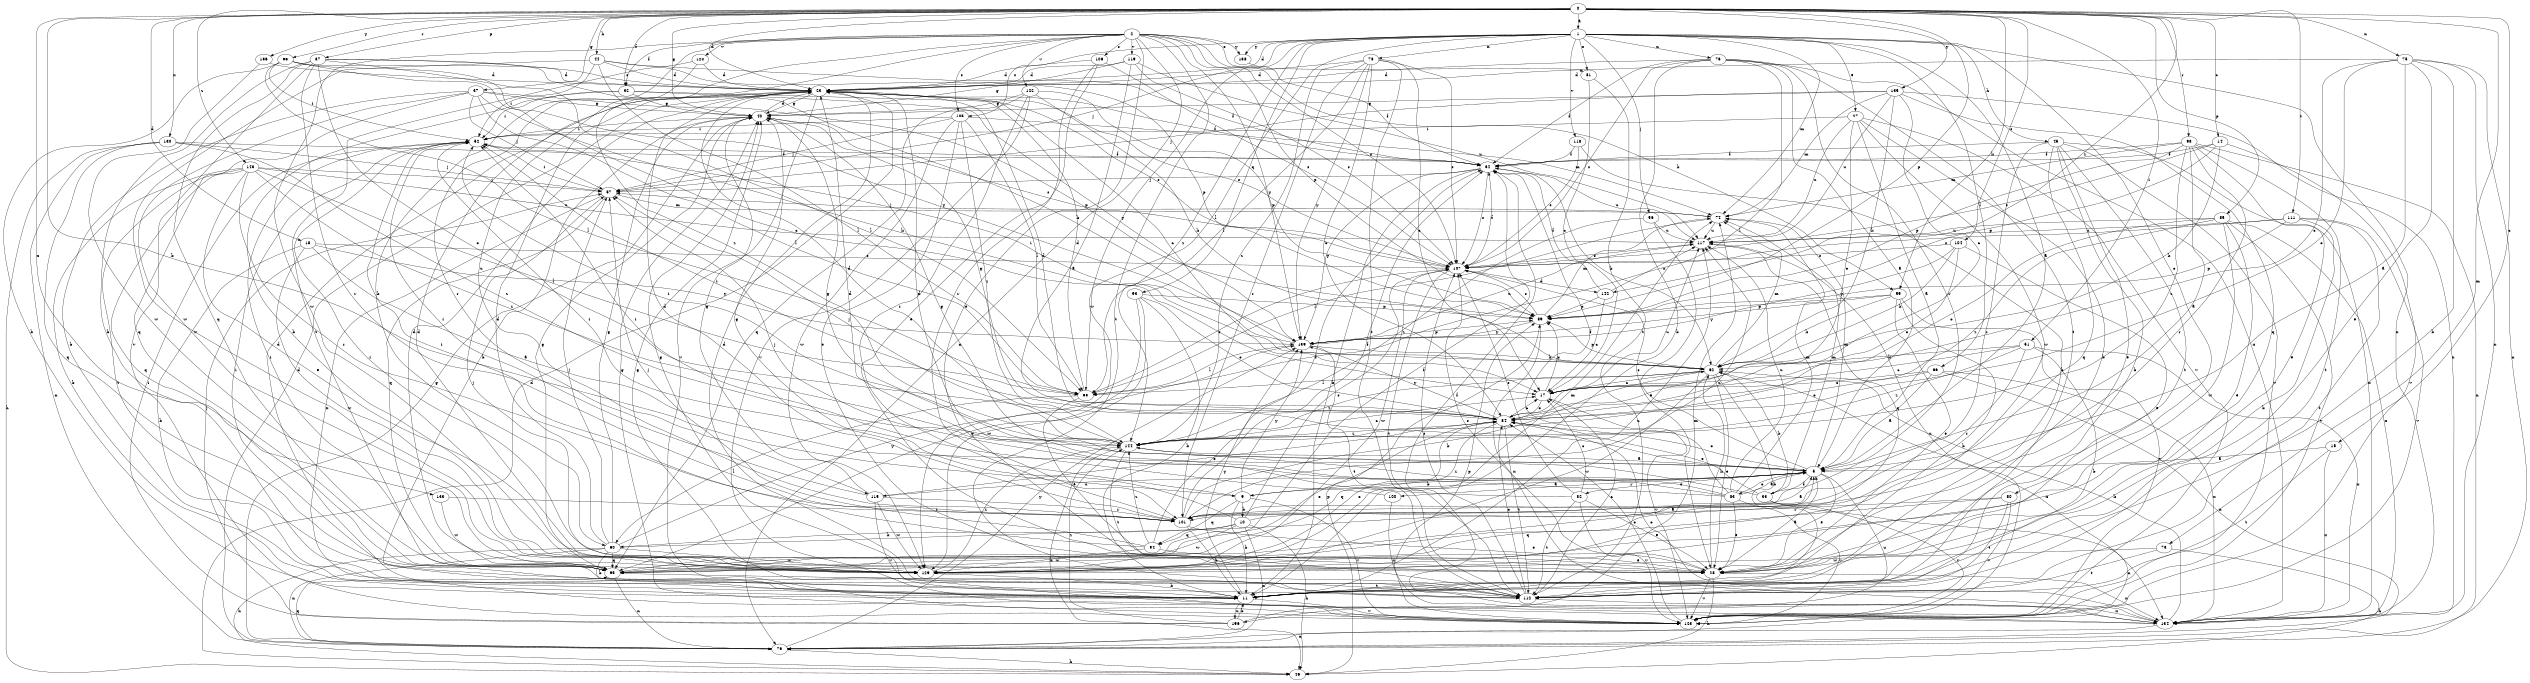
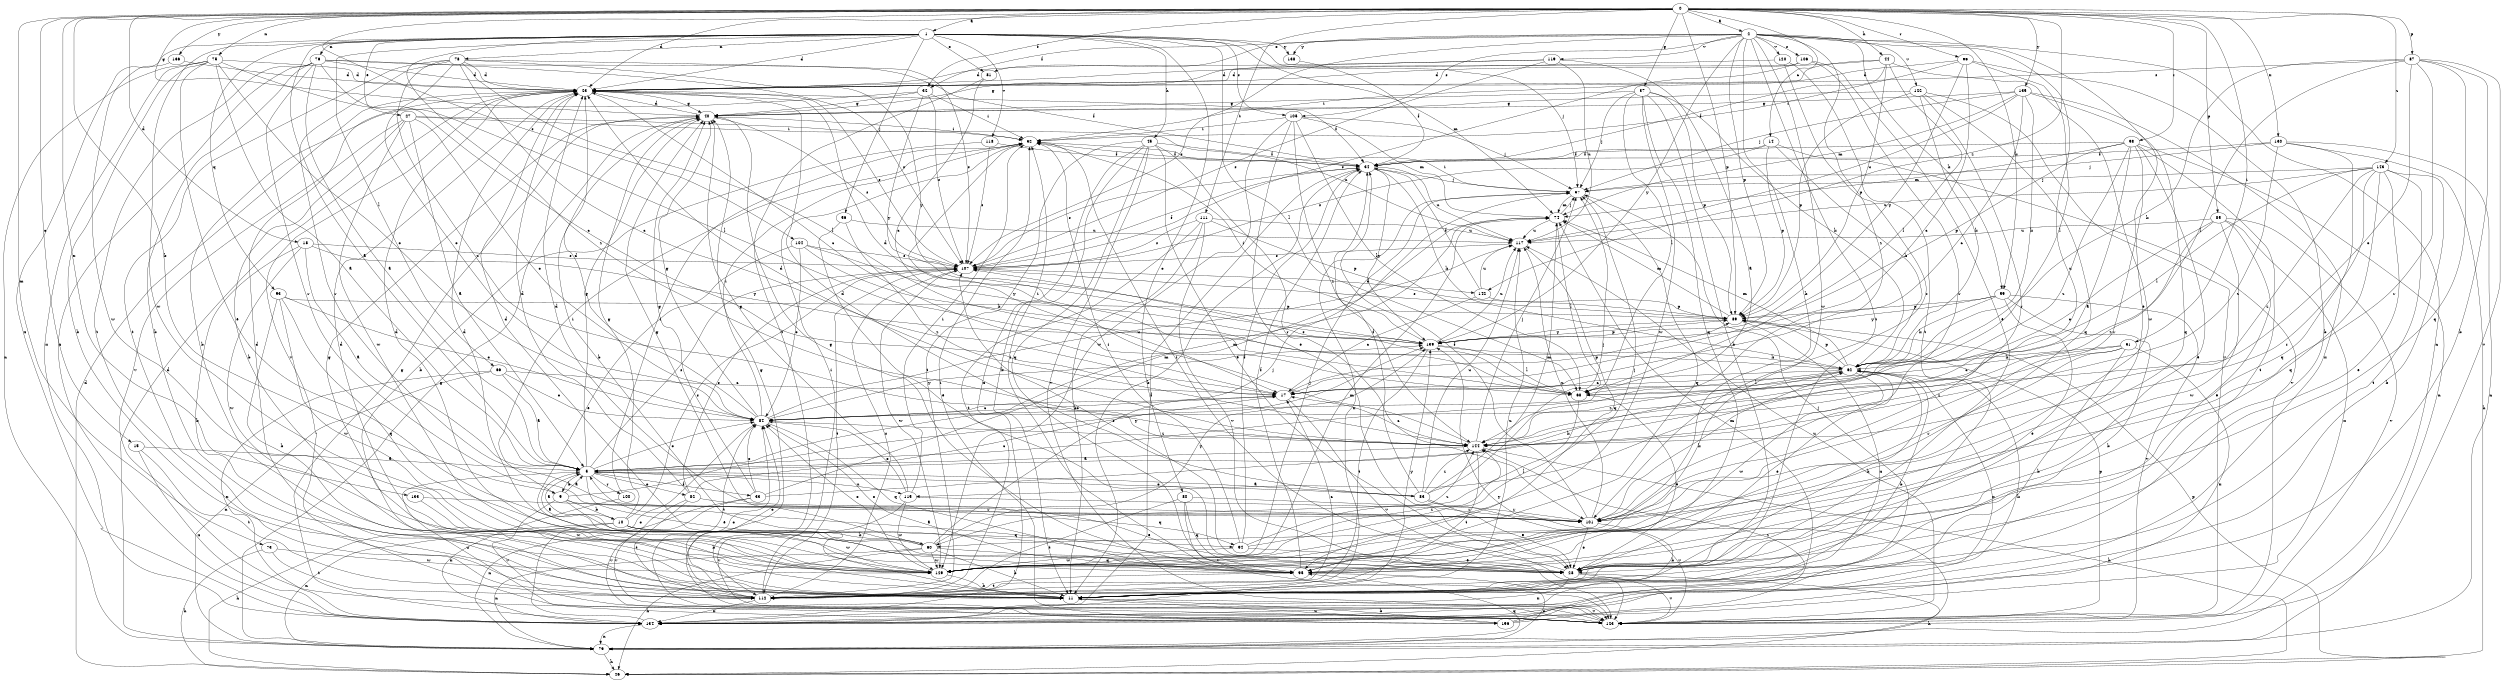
edge "0" -> "2": added, label "a"
edge "32" -> "129": now "32" -> "11"
